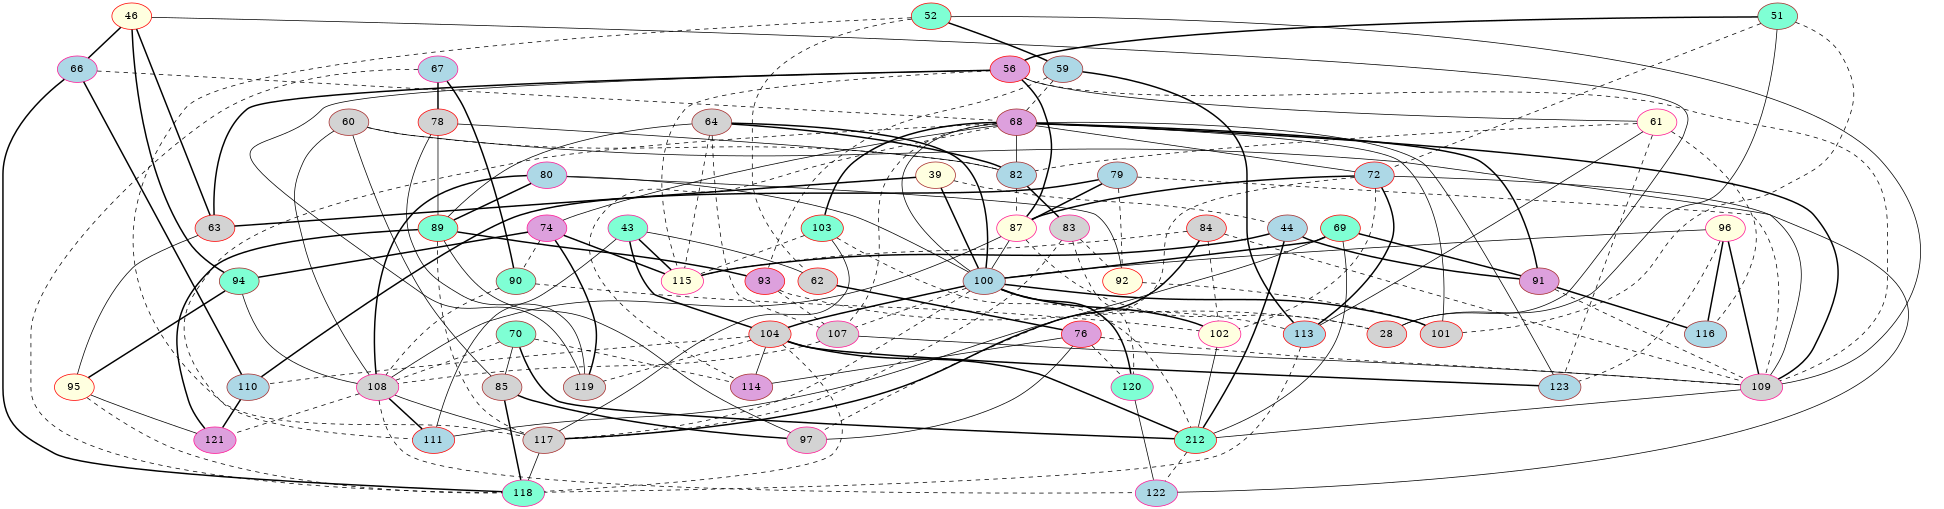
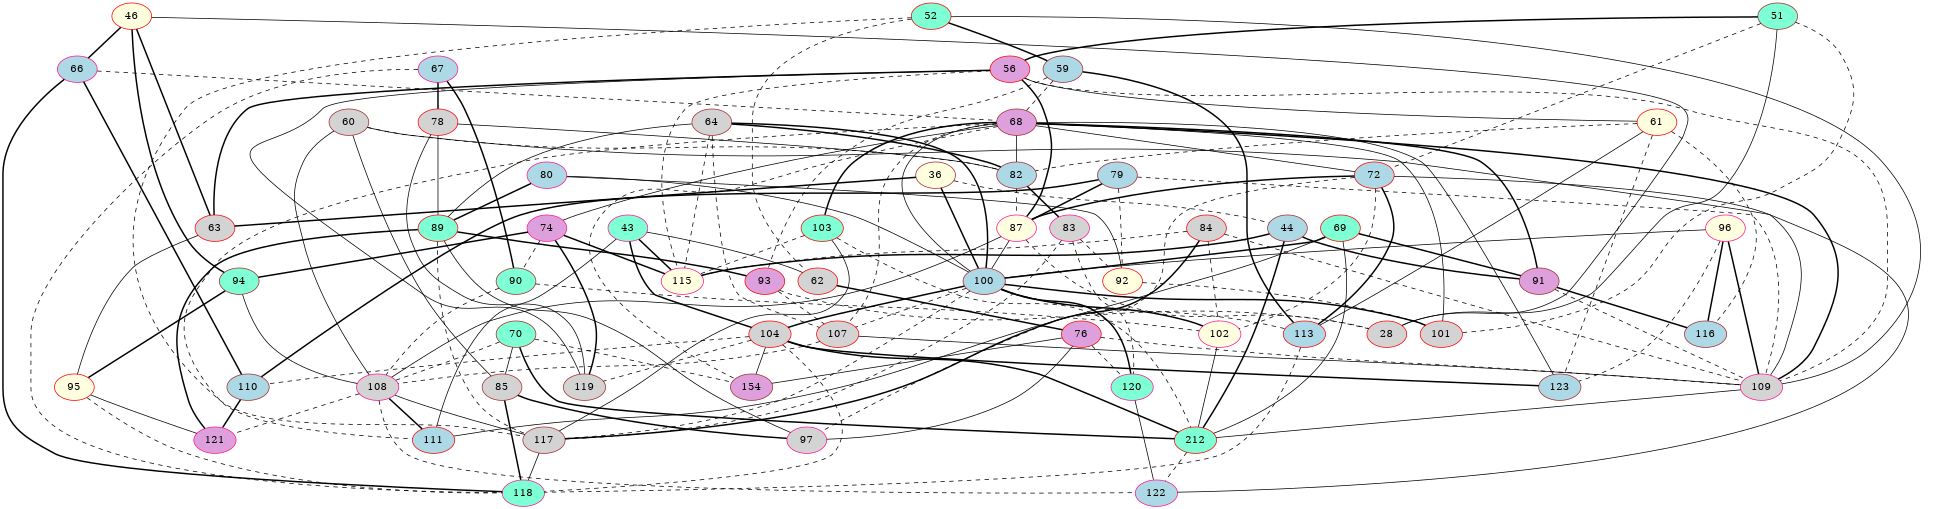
node "61": color deeppink -> red
node "39": label "39" -> "36"
edge "80" -- "108": removed
node "107": color deeppink -> red
node "114": label "114" -> "154"
